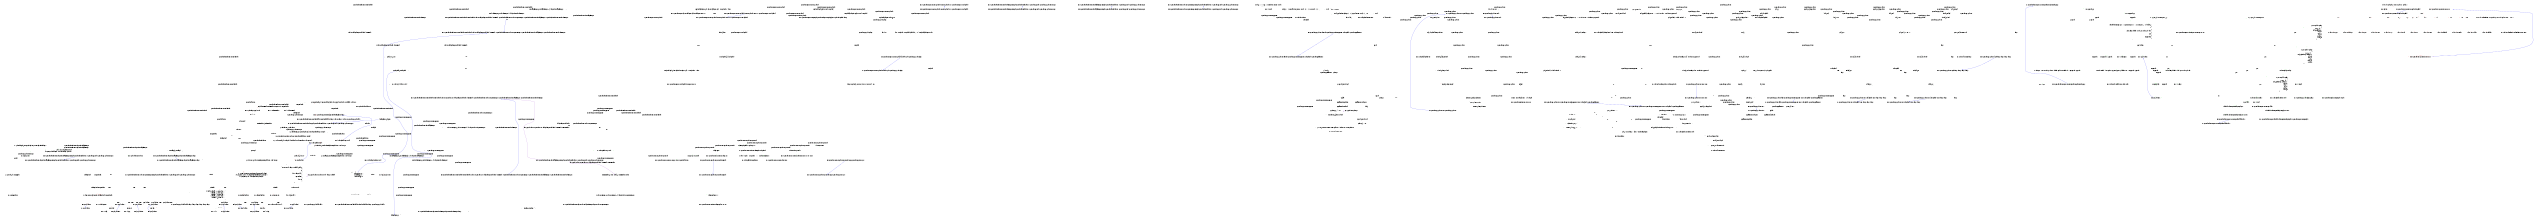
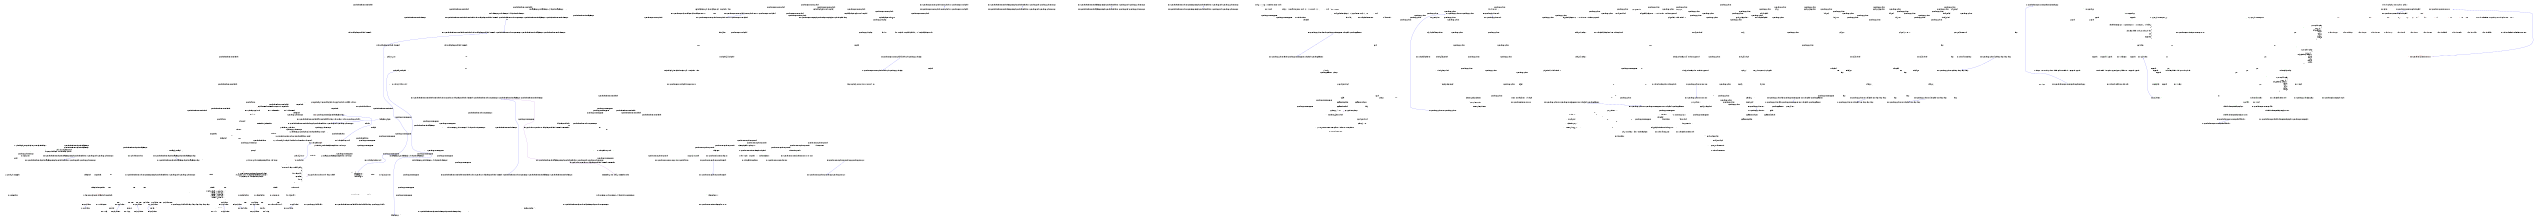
node "Entry System.Convert.ToInt64(string)": added
